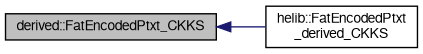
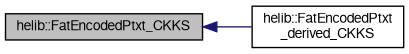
node "derived::FatEncodedPtxt_CKKS": label "derived::FatEncodedPtxt_CKKS" -> "helib::FatEncodedPtxt_CKKS"
